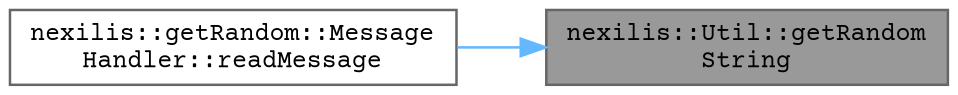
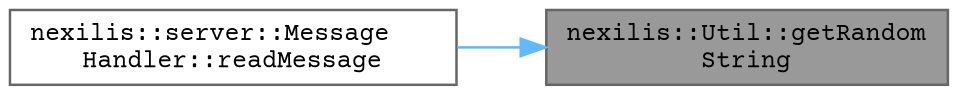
node "nexilis::getRandom::Message Handler::readMessage": label "nexilis::getRandom::Message Handler::readMessage" -> "nexilis::server::Message Handler::readMessage"
